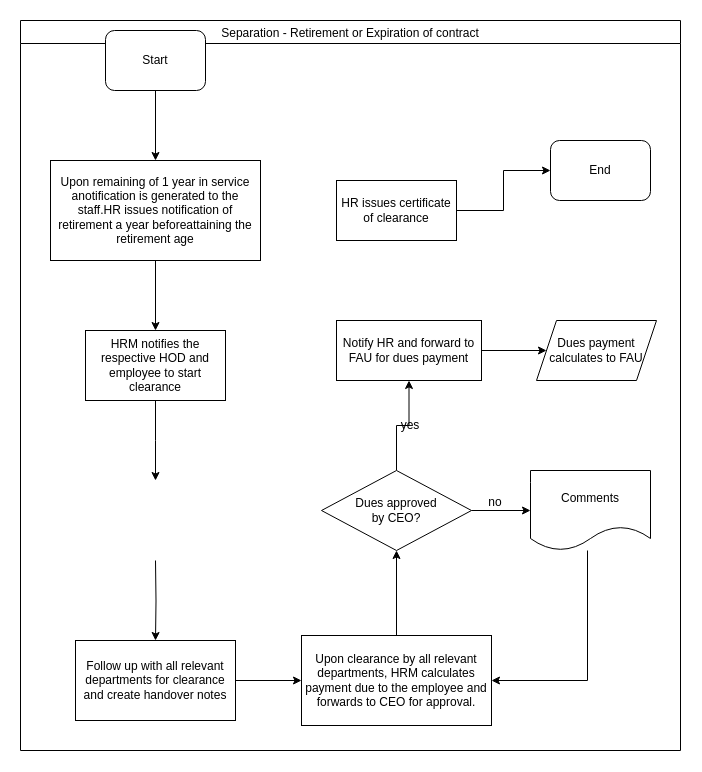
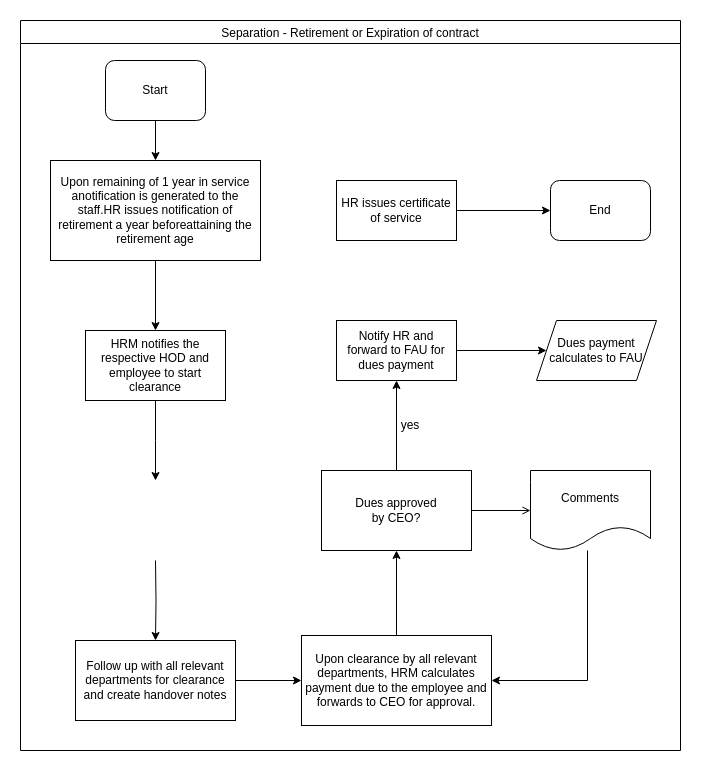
node "Start": moved (156, 61) -> (156, 91)
node "End": moved (601, 171) -> (601, 211)
node "HR issues certificate of clearance": label "HR issues certificate of clearance" -> "HR issues certificate of service"
node "Notify HR and forward to FAU for dues payment": size 145x60 -> 120x60
node "no": removed
node "Dues approved by CEO?": shape diamond -> rectangle
edge "Dues approved by CEO?" -> "Comments": arrowhead classic -> open
